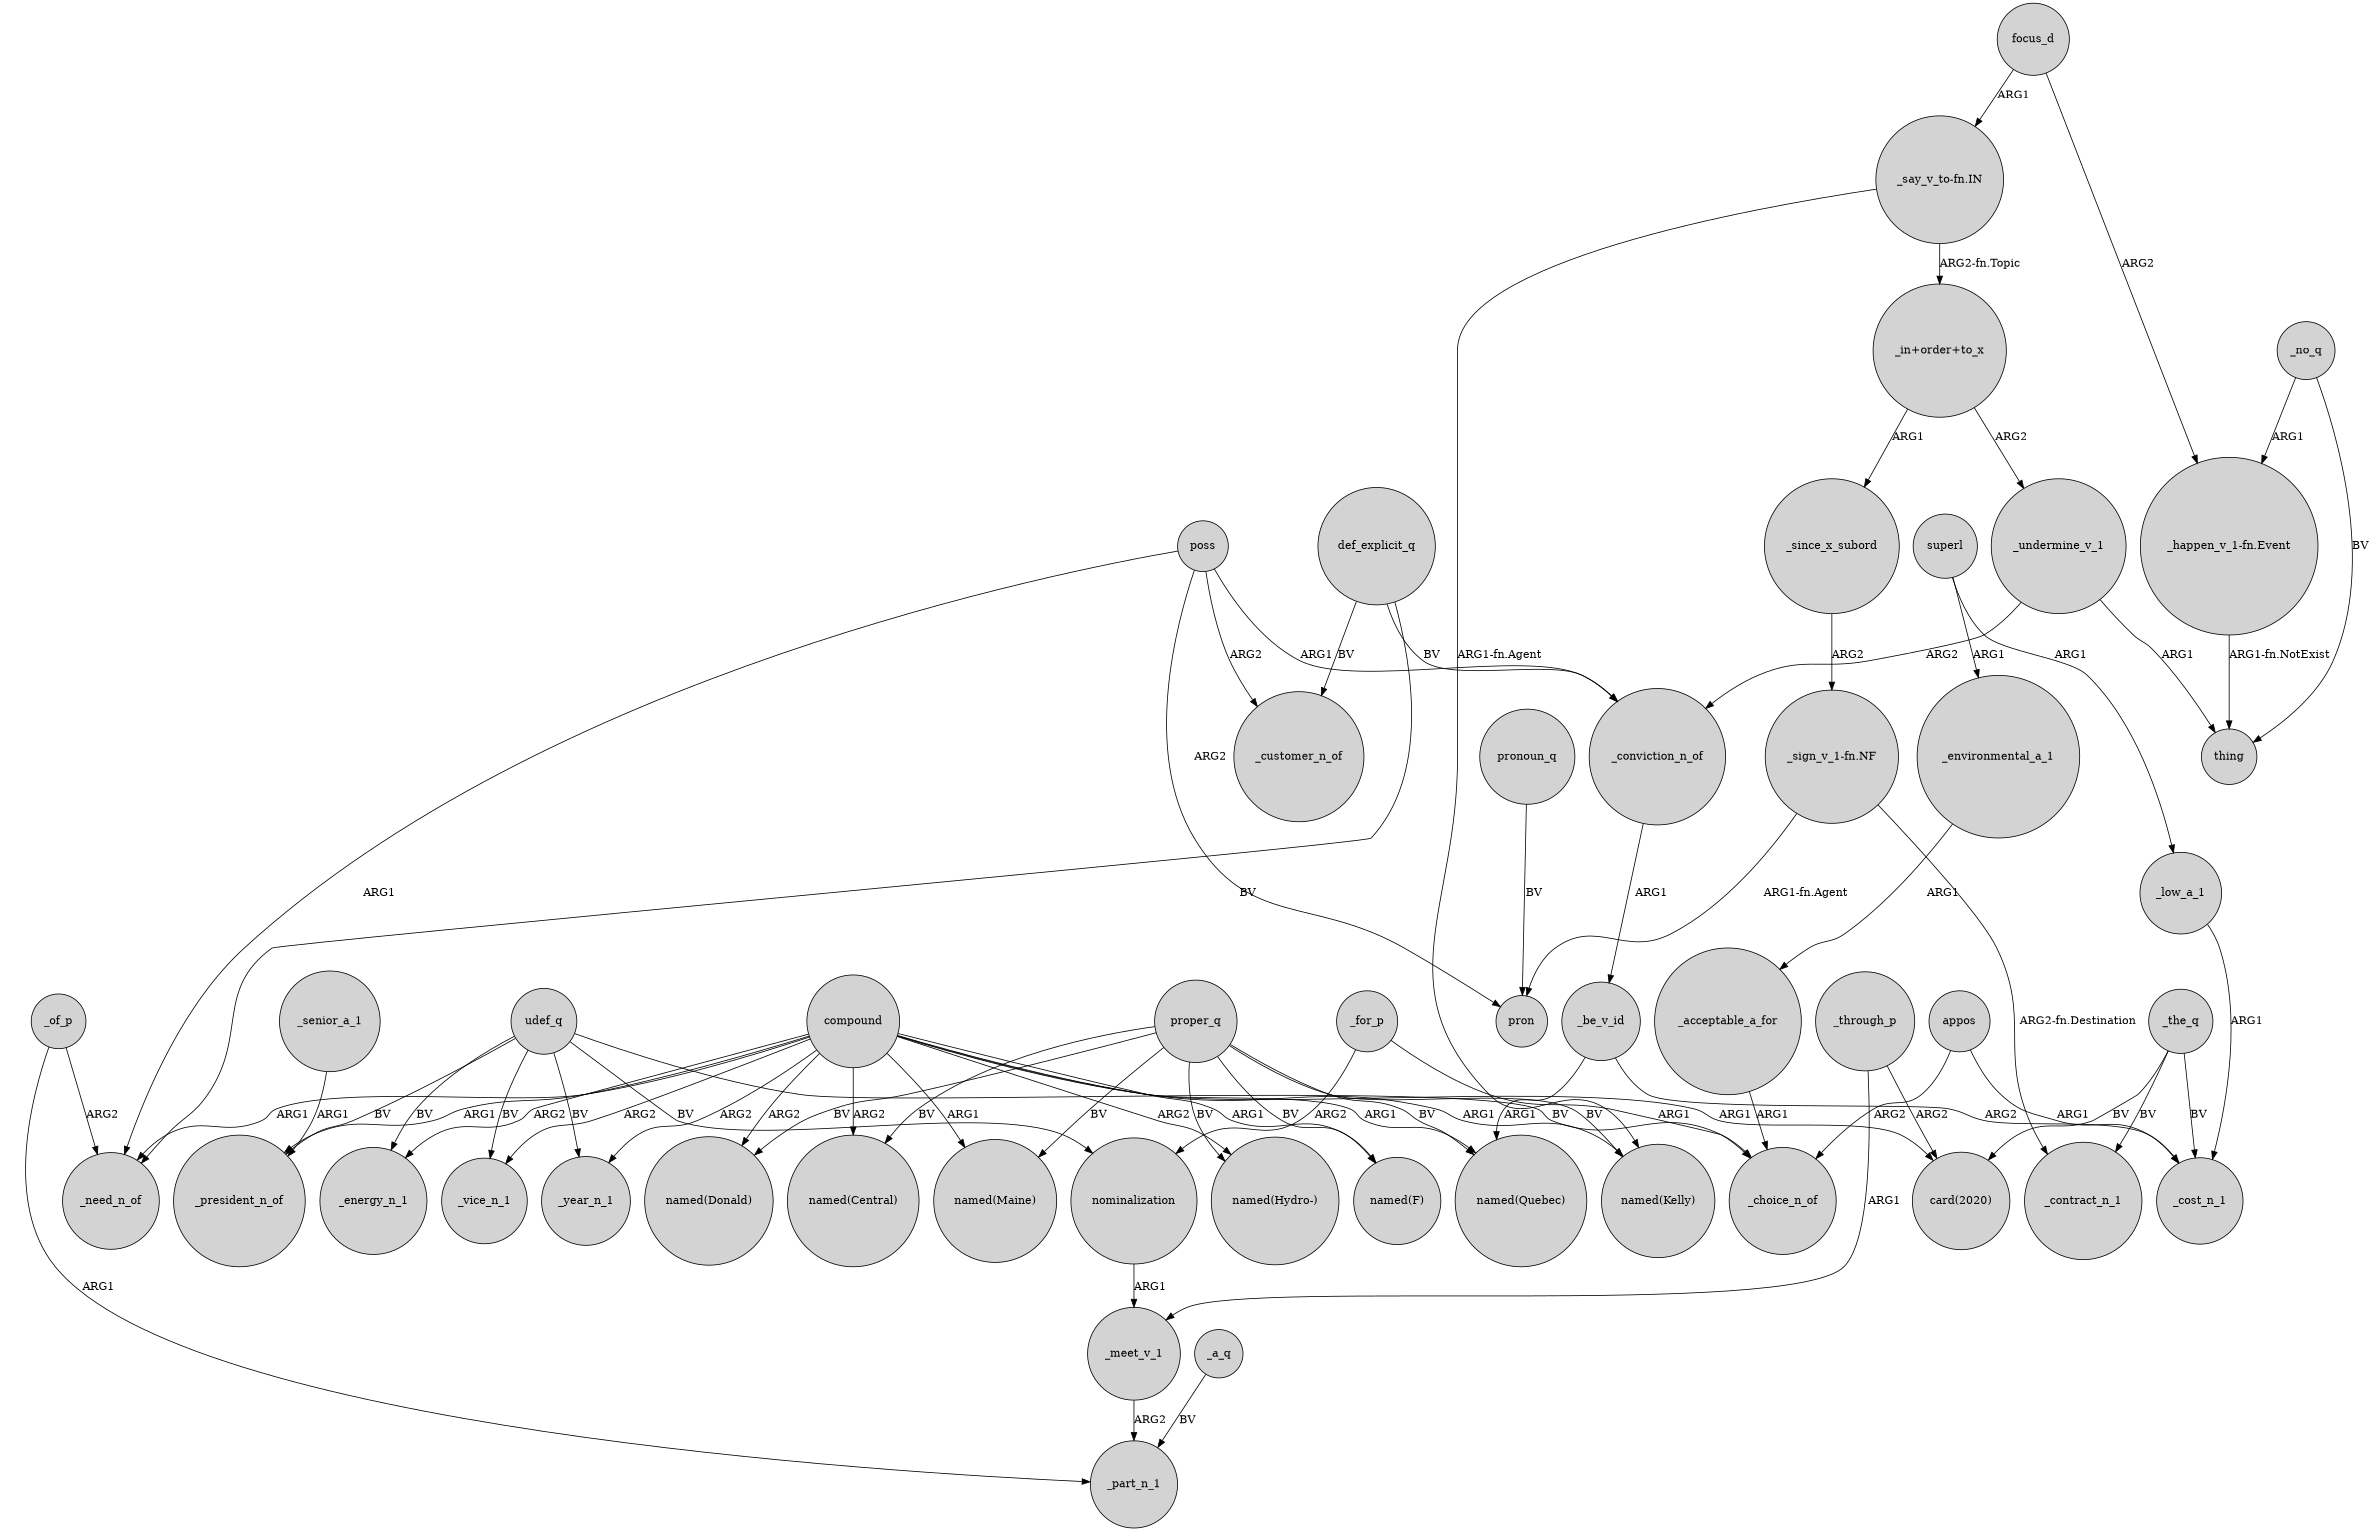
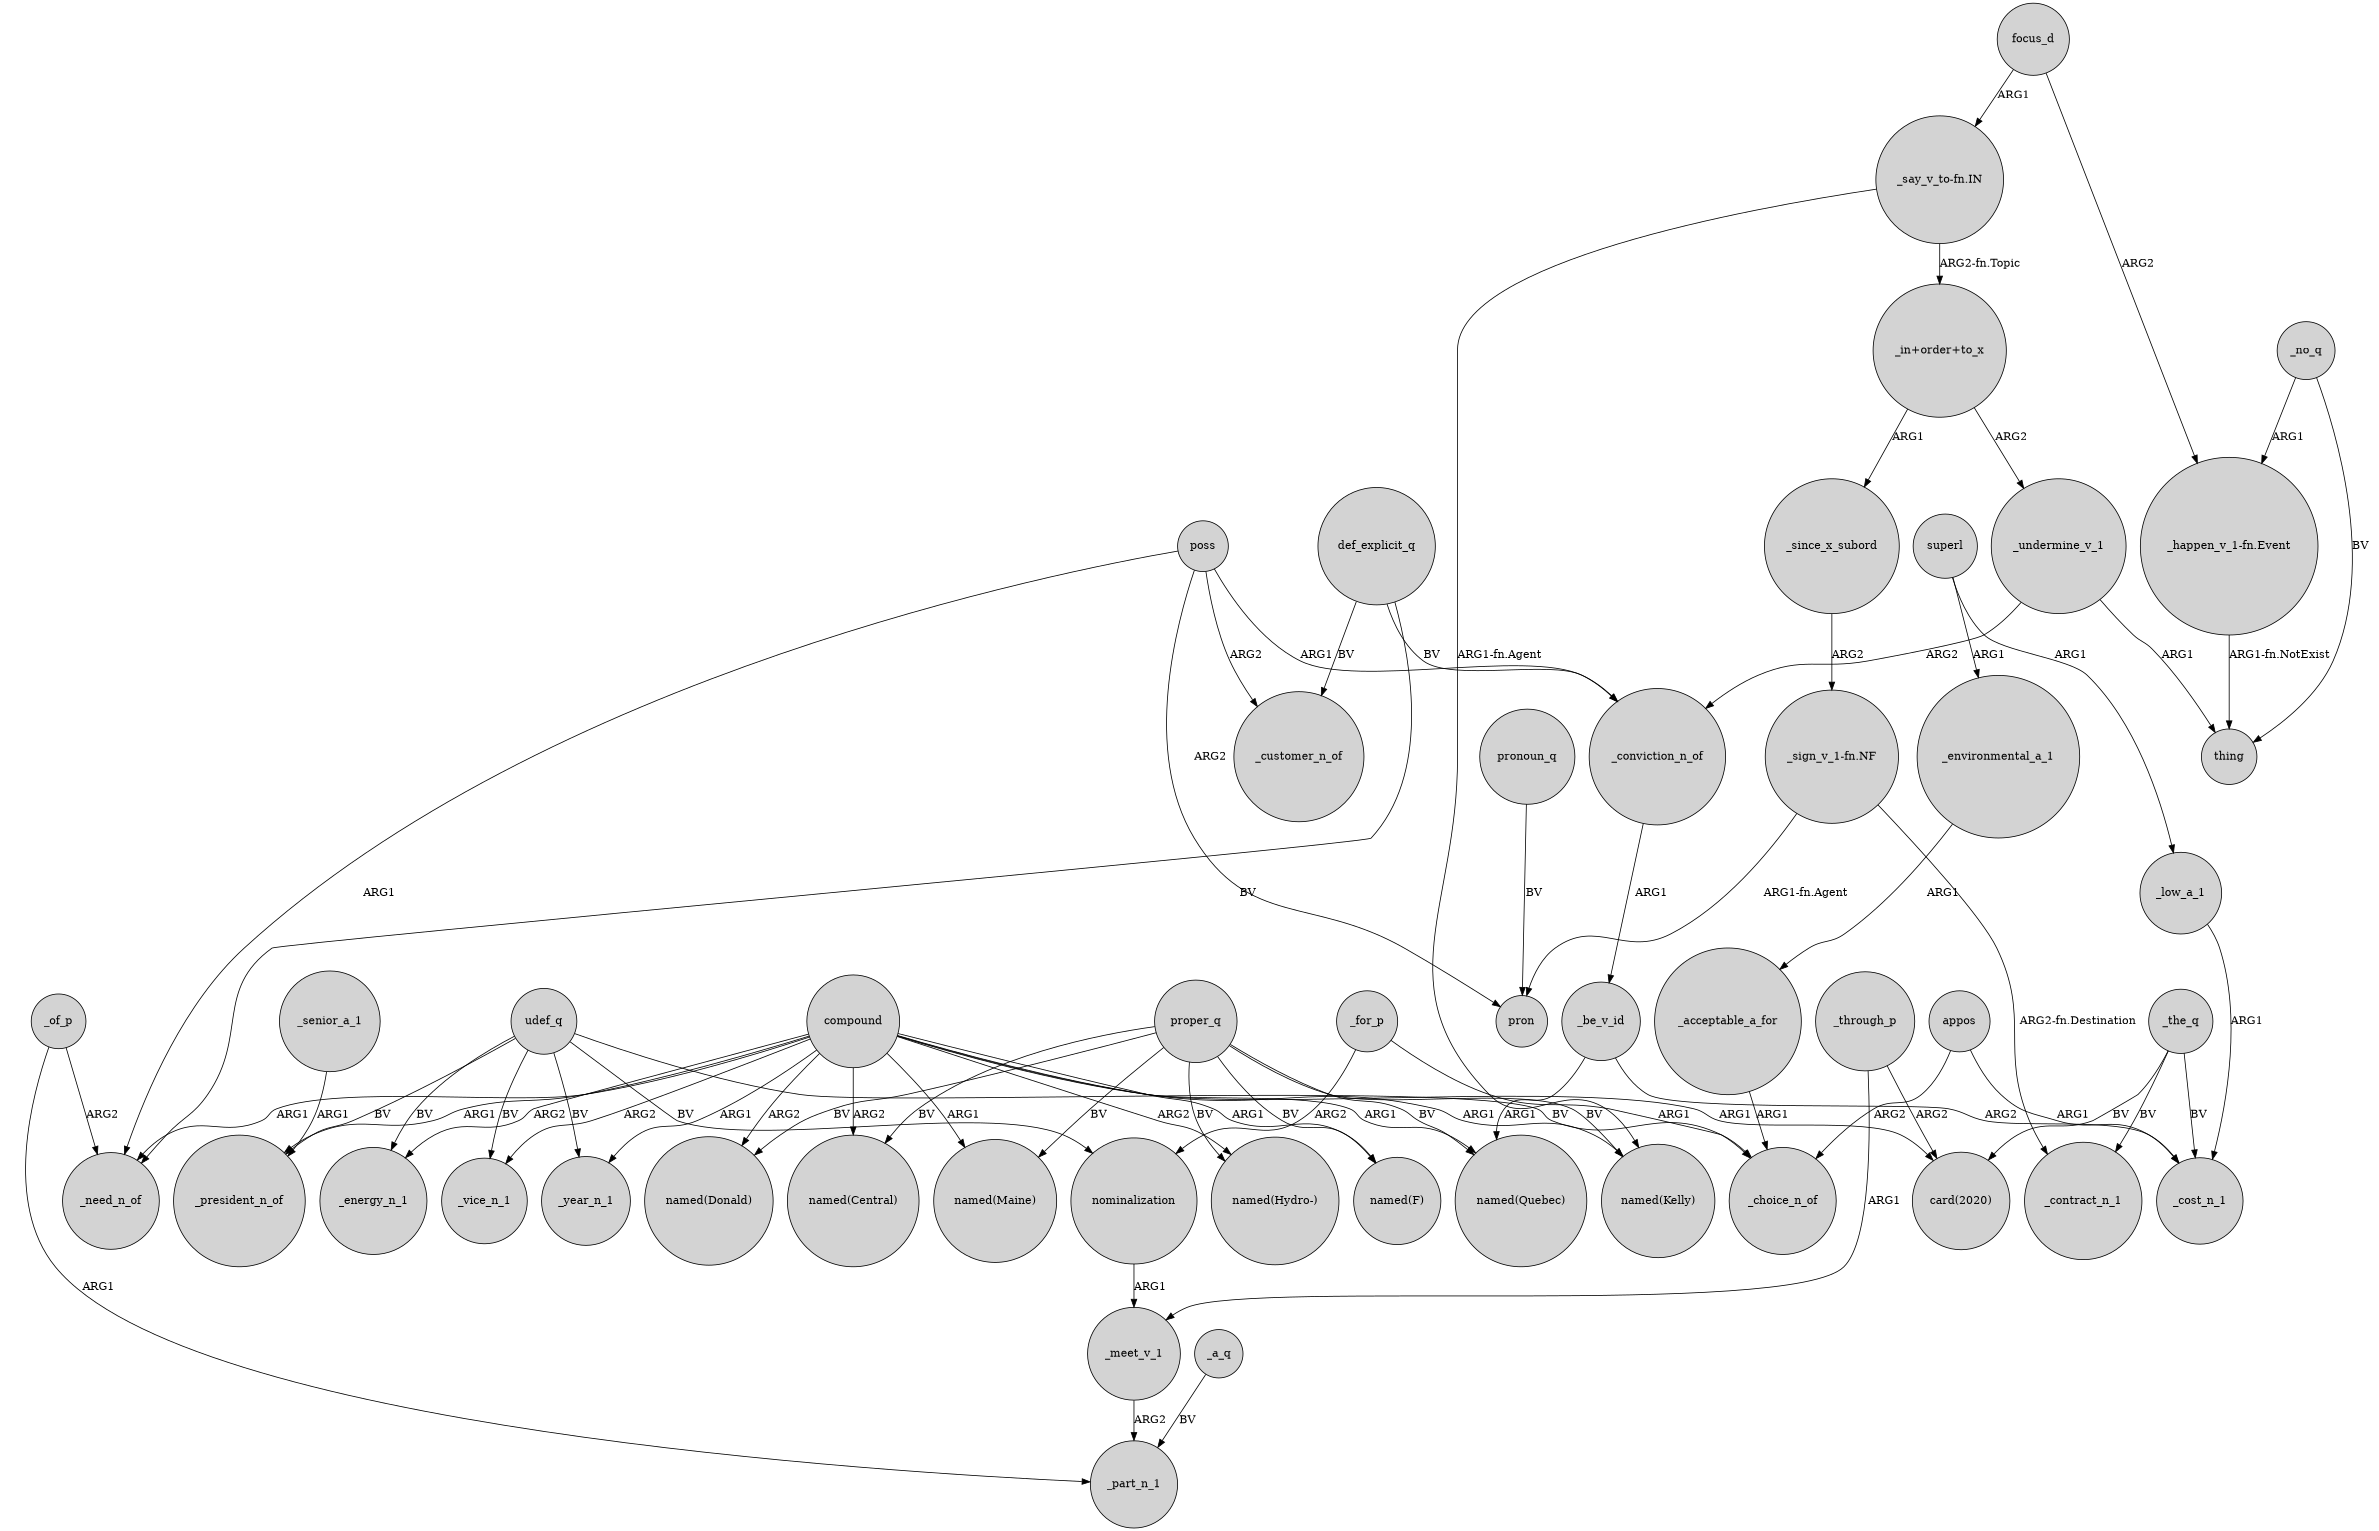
edge "compound" -> "_year_n_1": label "ARG2" -> "ARG1"
